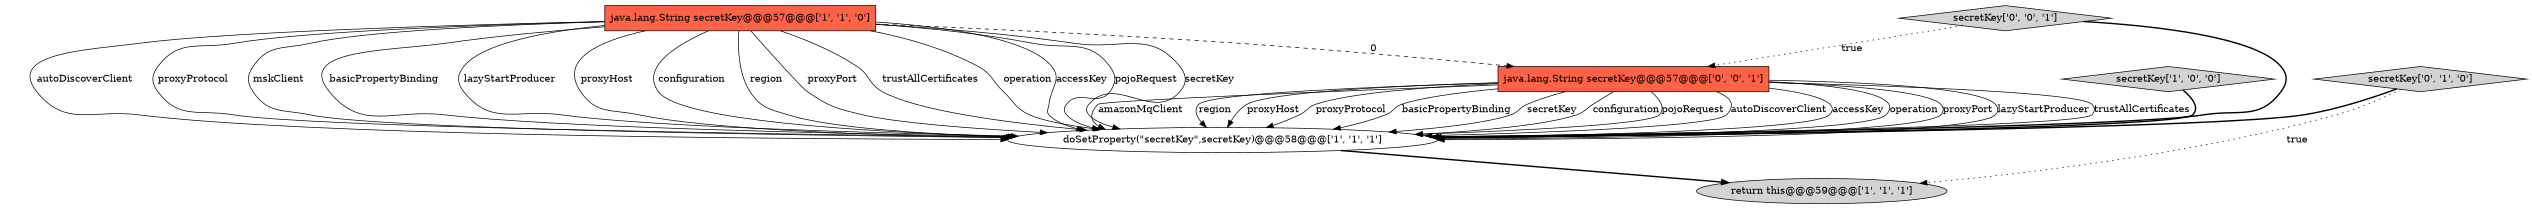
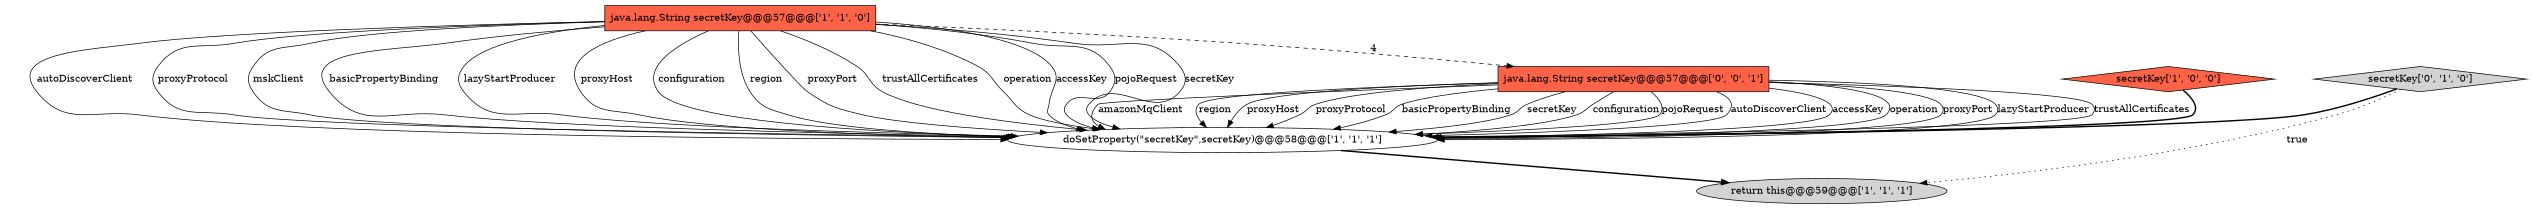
node "secretKey['0', '0', '1']": removed
edge "java.lang.String secretKey@@@57@@@['1', '1', '0']" -> "java.lang.String secretKey@@@57@@@['0', '0', '1']": label "0" -> "4"
node "secretKey['1', '0', '0']": fillcolor lightgray -> tomato
